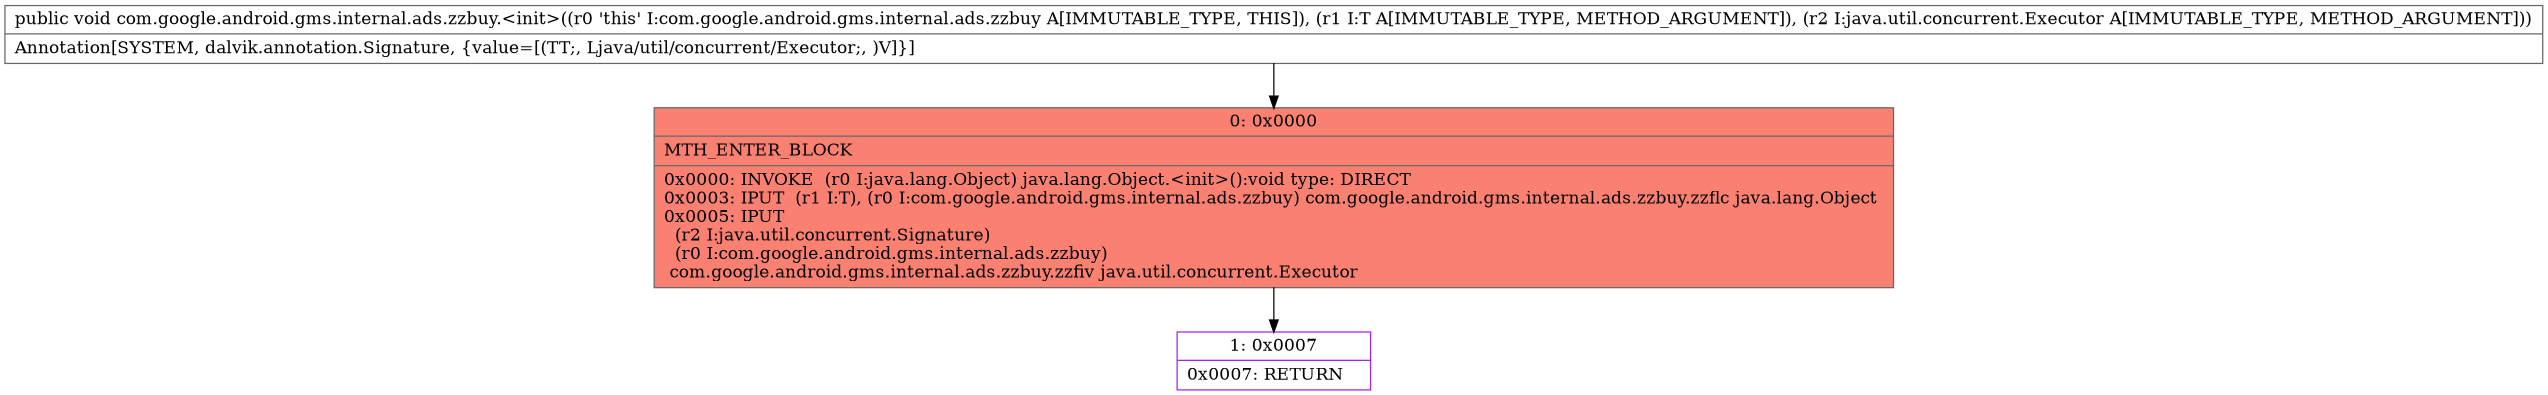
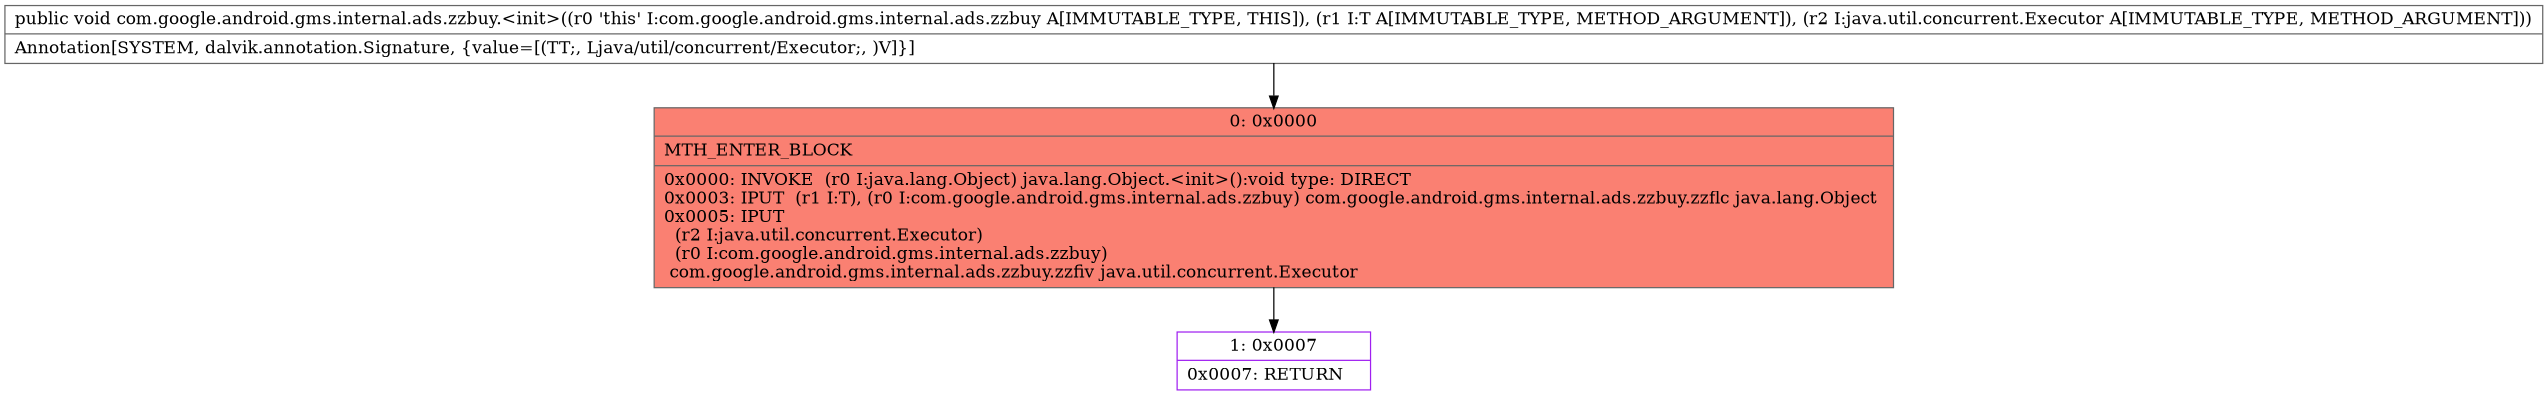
node "0: 0x0000": text "(r2 I:java.util.concurrent.Signature)" -> "(r2 I:java.util.concurrent.Executor)"
